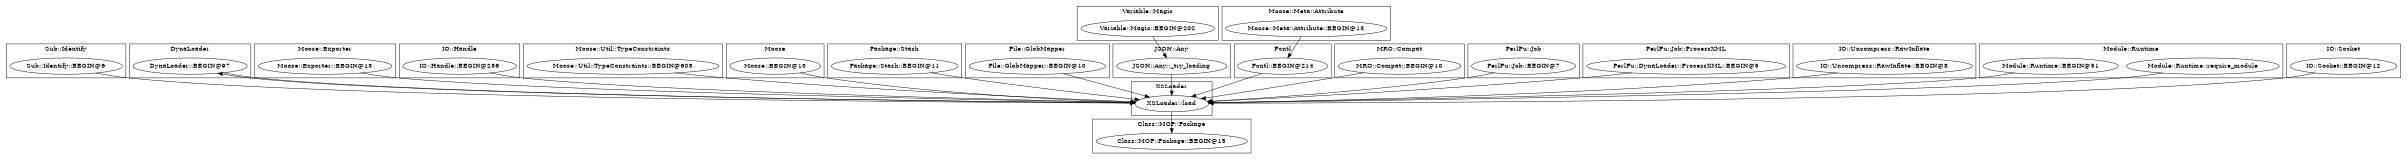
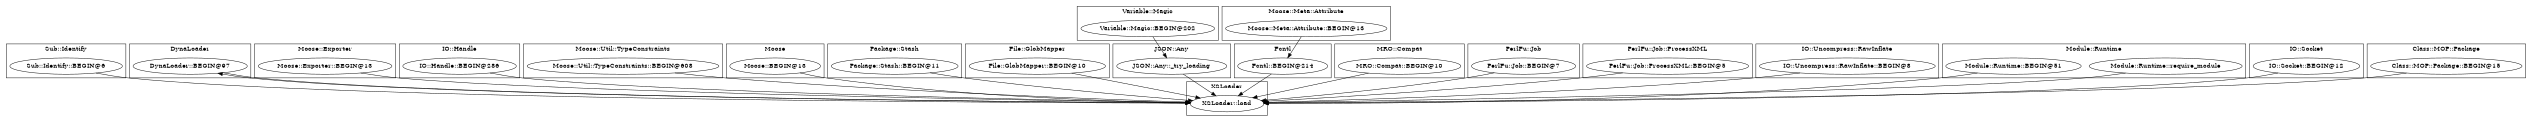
node "PerlFu::DynaLoader::ProcessXML::BEGIN@5": label "PerlFu::DynaLoader::ProcessXML::BEGIN@5" -> "PerlFu::Job::ProcessXML::BEGIN@5"
edge "XSLoader::load" -> "Class::MOP::Package::BEGIN@15": reversed
